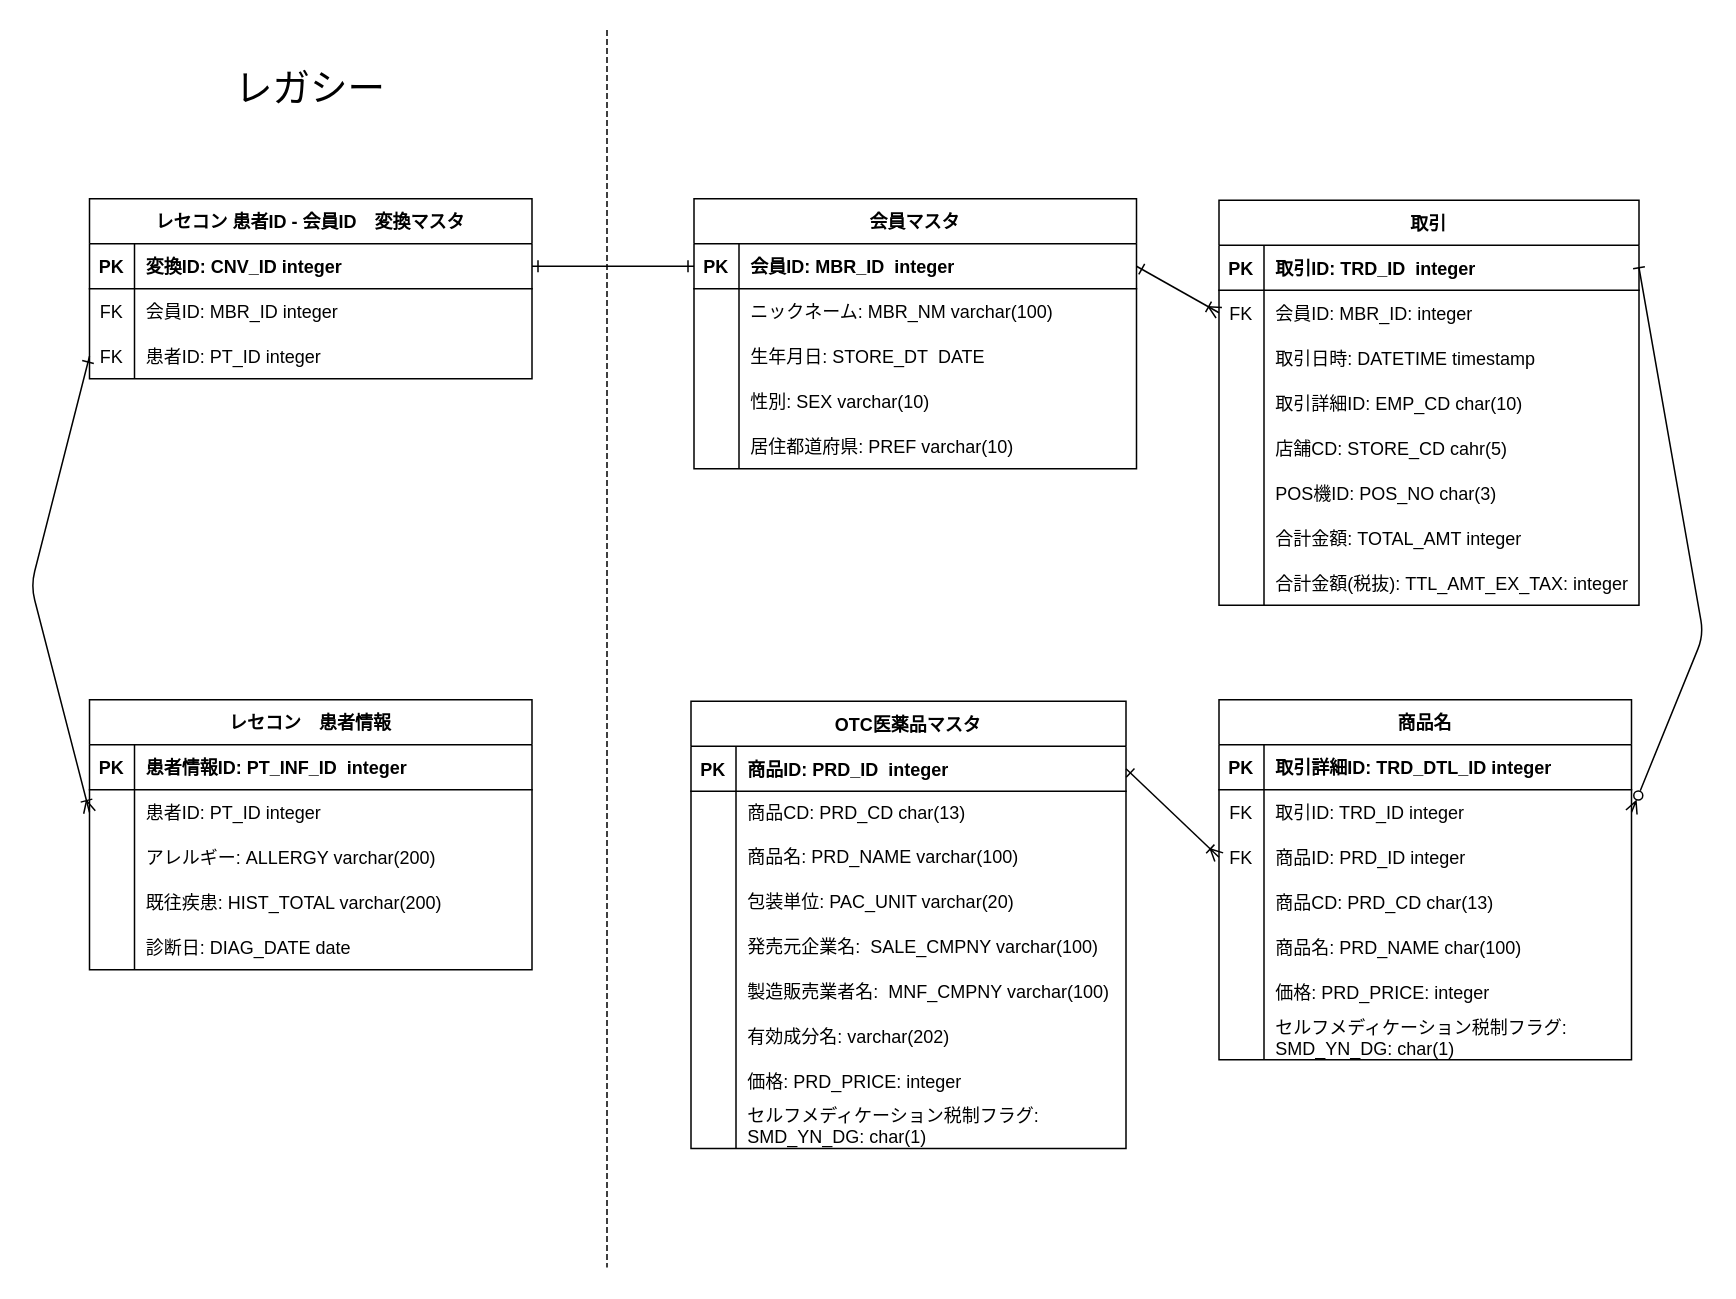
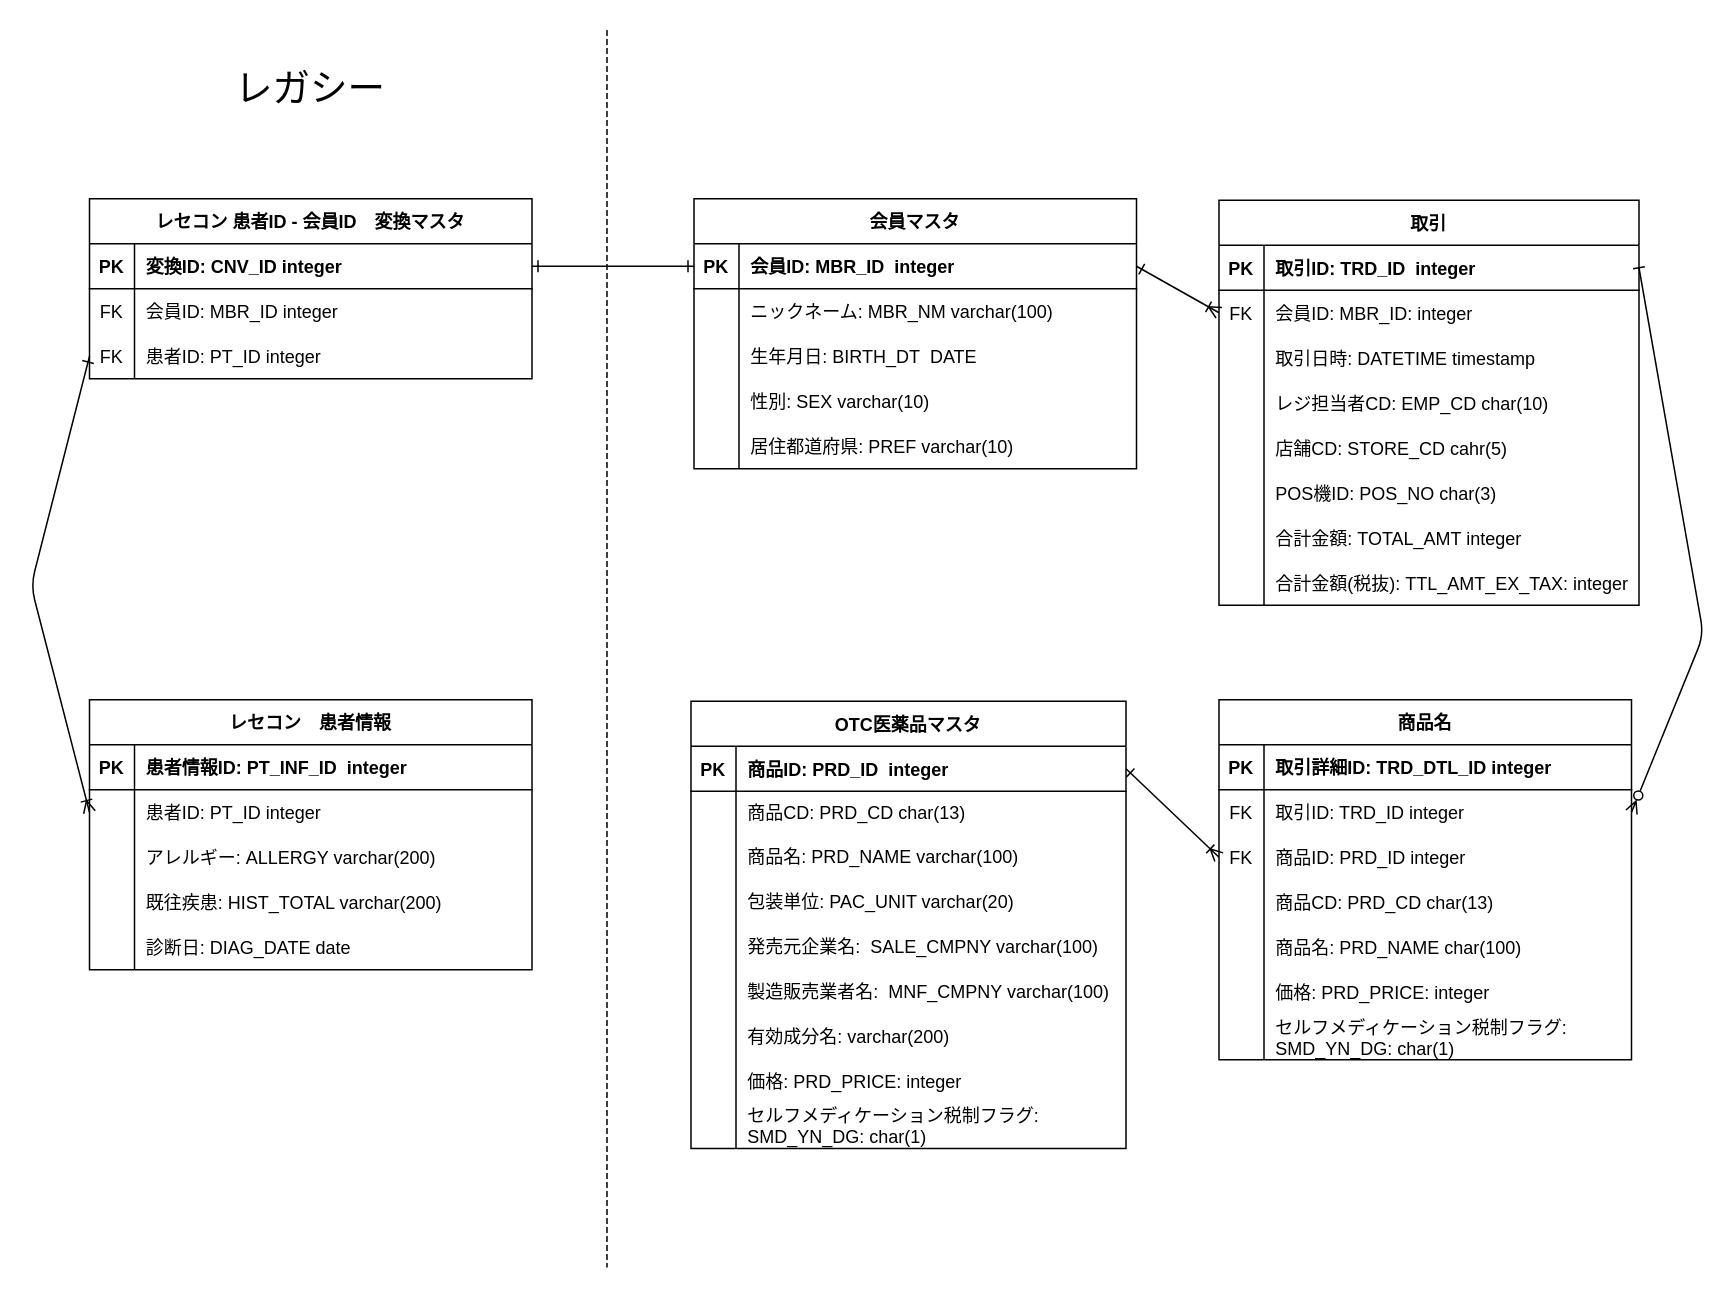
node "生年月日: STORE_DT DATE": label "生年月日: STORE_DT DATE" -> "生年月日: BIRTH_DT DATE"
node "取引詳細ID: EMP_CD char(10)": label "取引詳細ID: EMP_CD char(10)" -> "レジ担当者CD: EMP_CD char(10)"
node "有効成分名: varchar(202)": label "有効成分名: varchar(202)" -> "有効成分名: varchar(200)"
